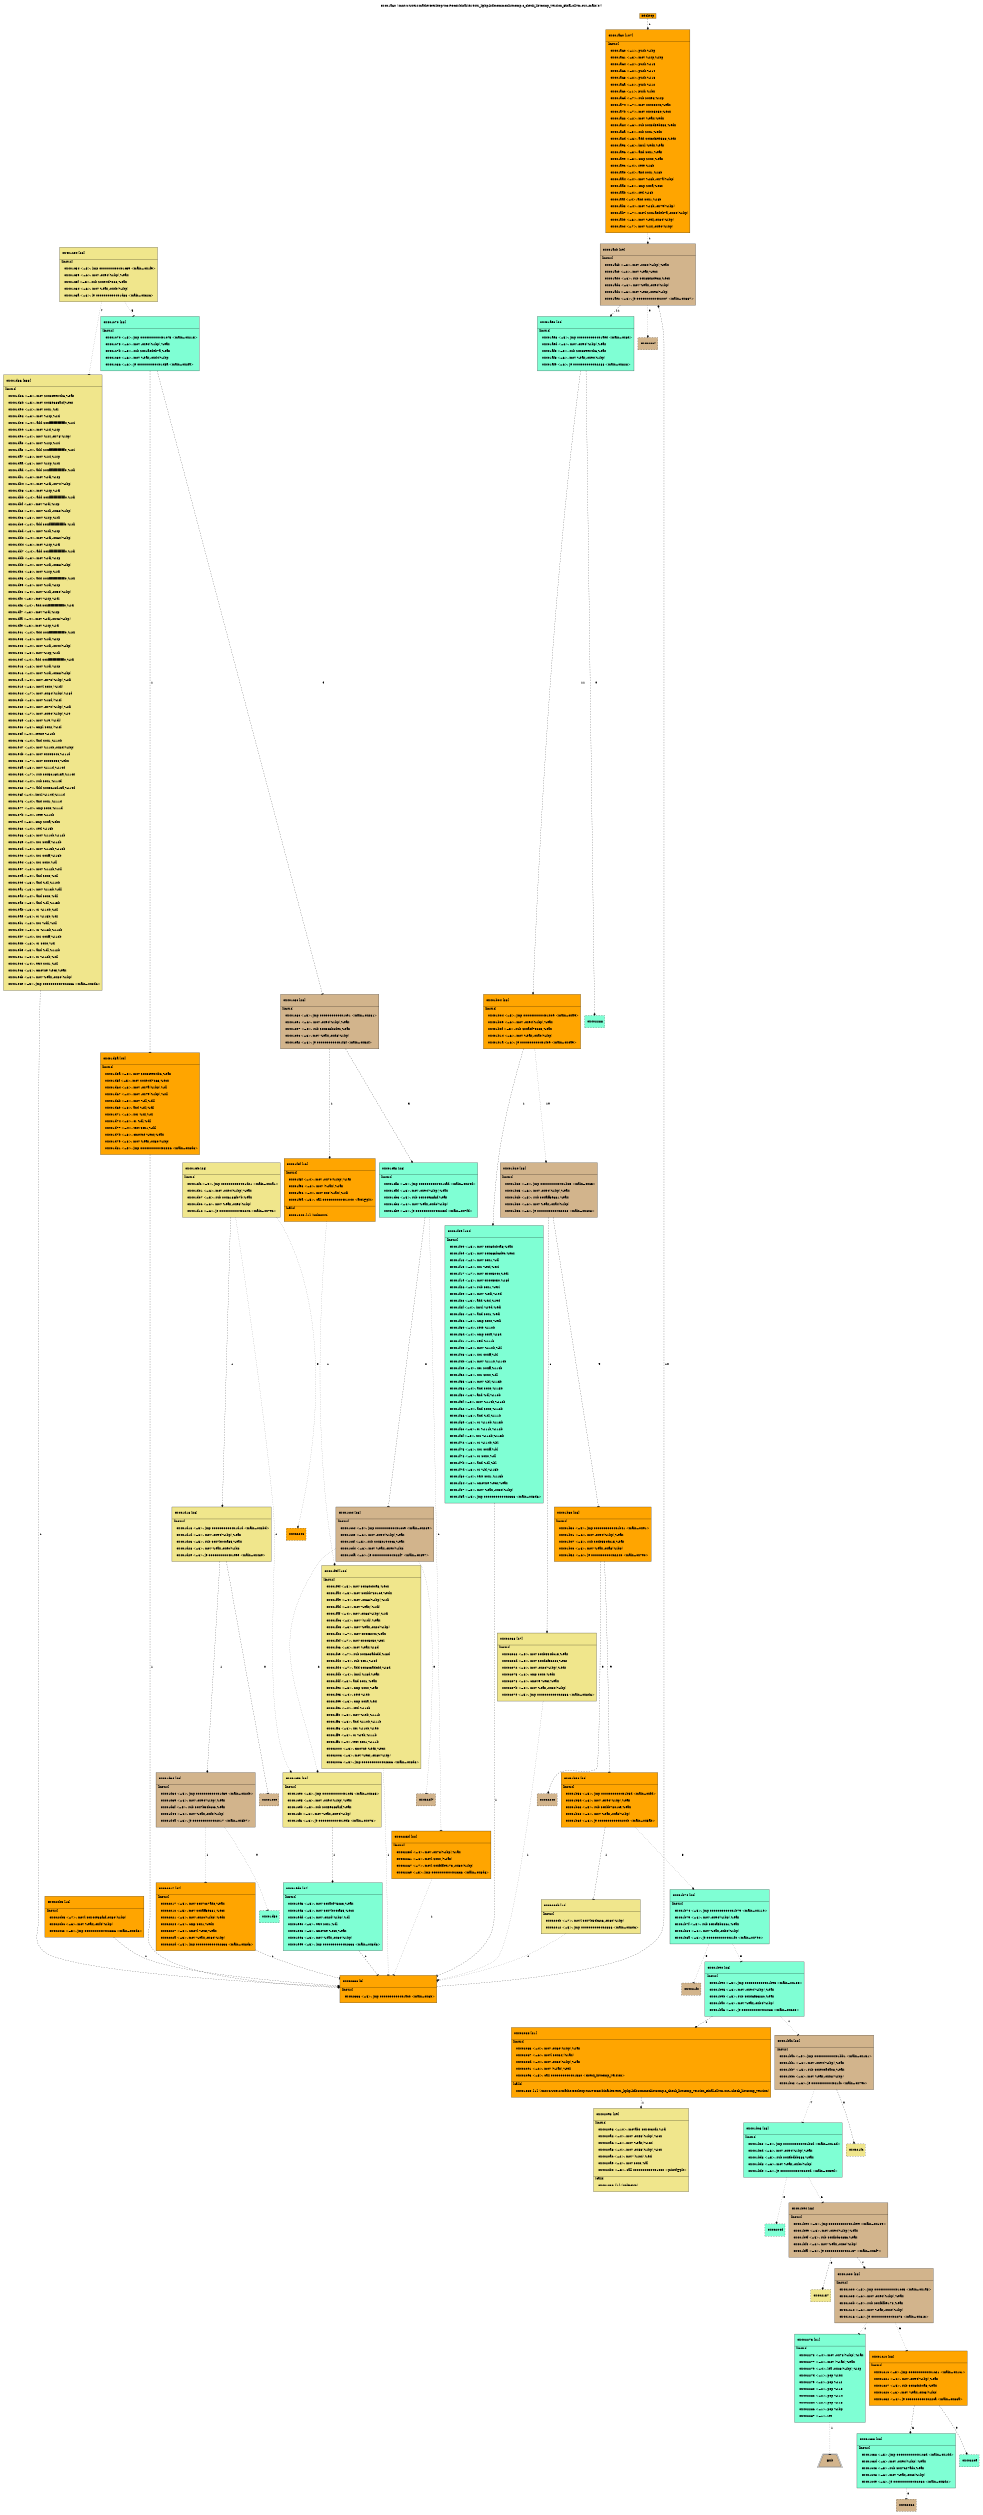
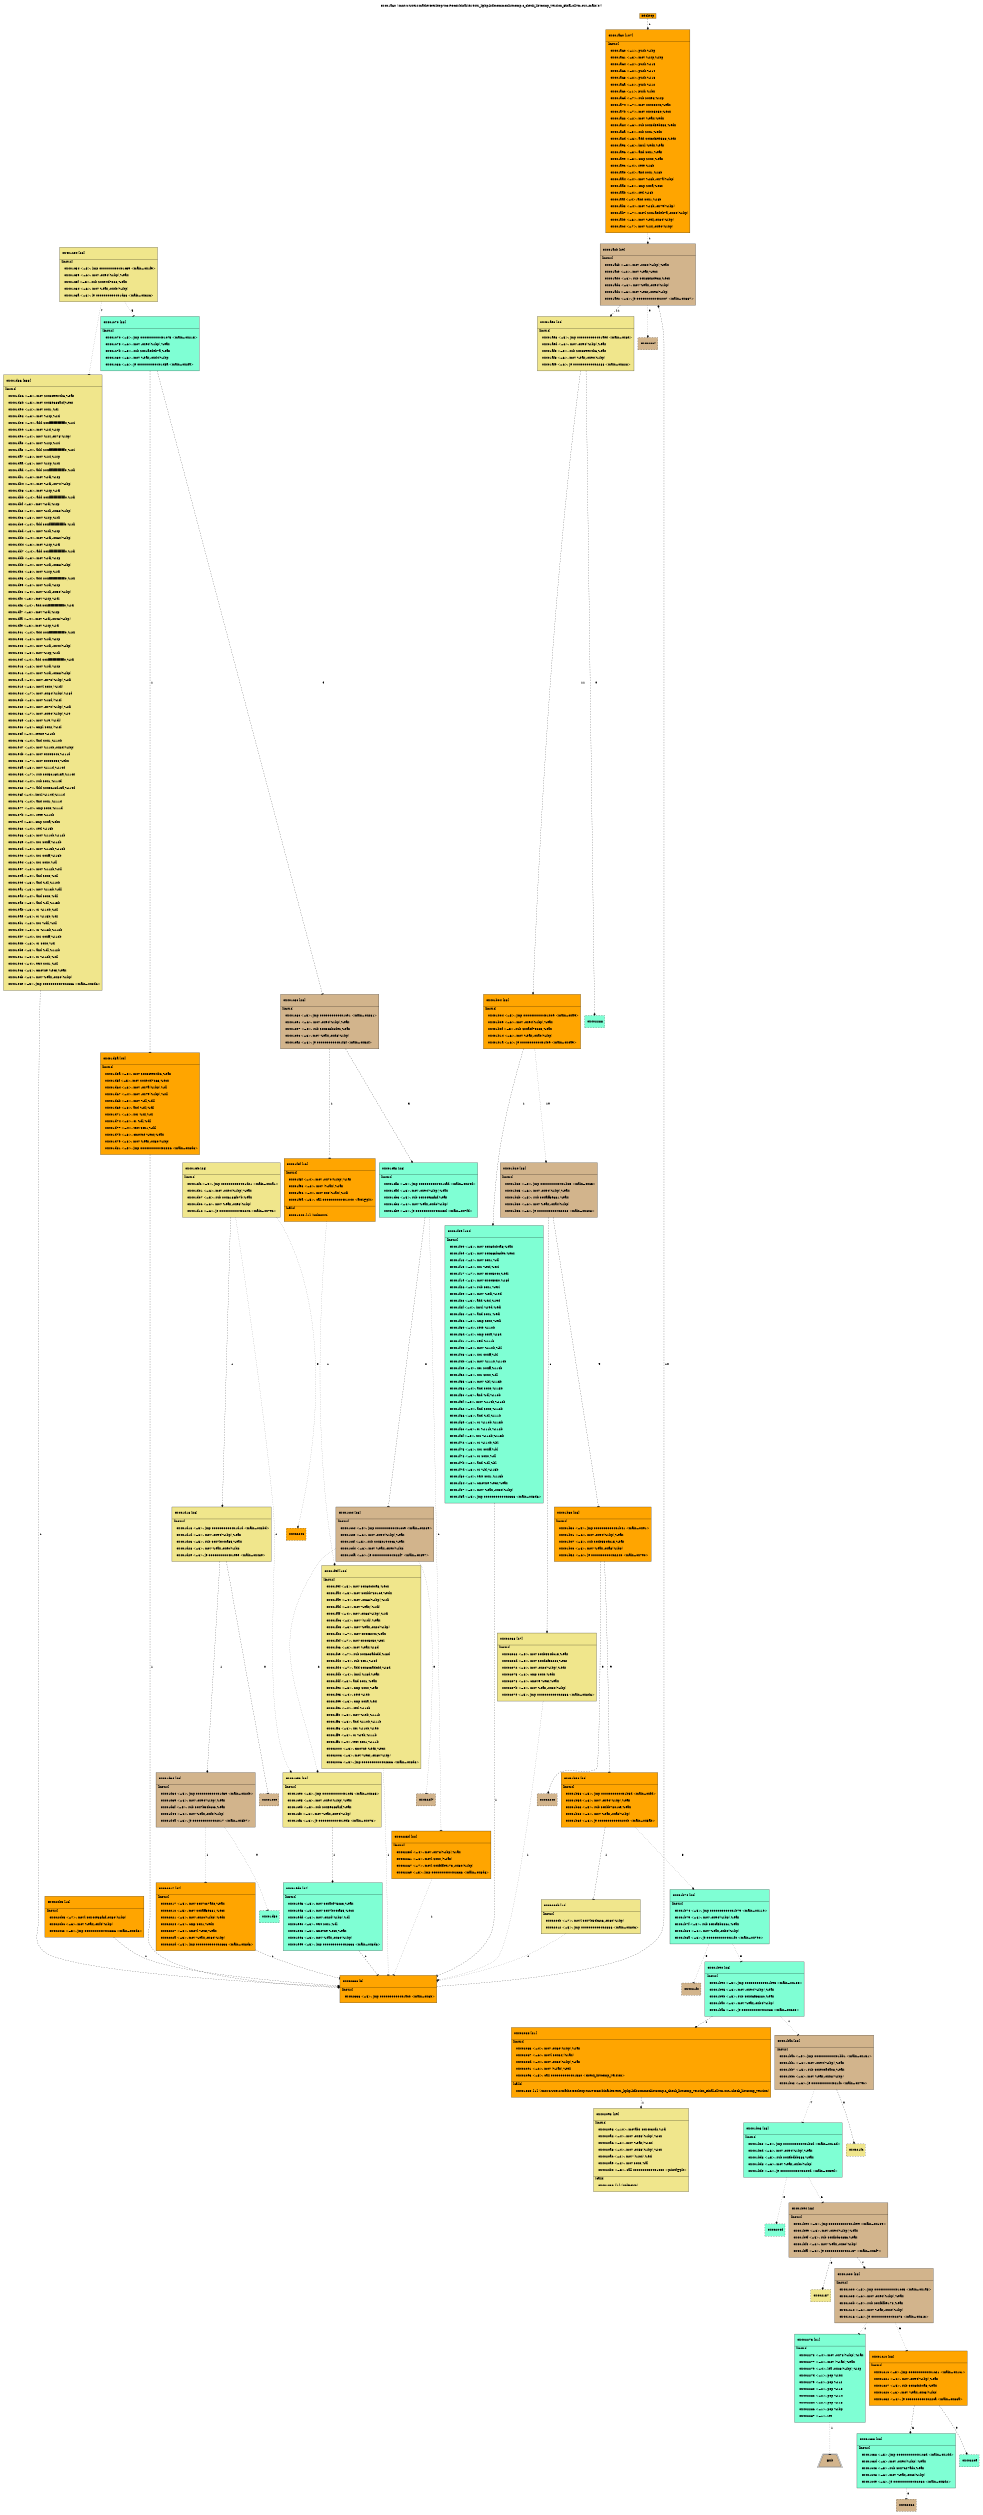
node "0x401ae8 [28]": fillcolor aquamarine -> khaki
edge "0x401c8c [28]" -> "0x401f8f [16]": arrowhead diamond -> tee
